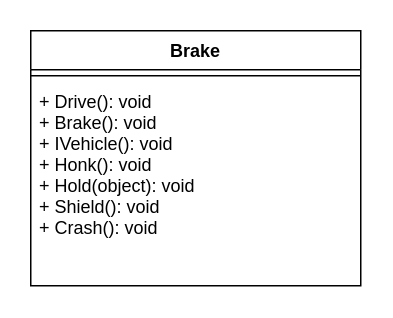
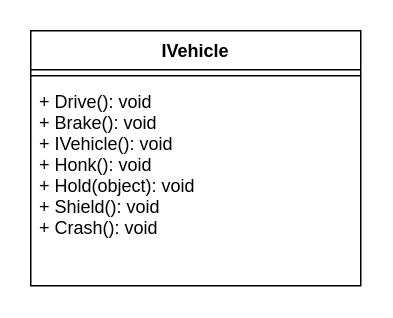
node "Brake": label "Brake" -> "IVehicle"
